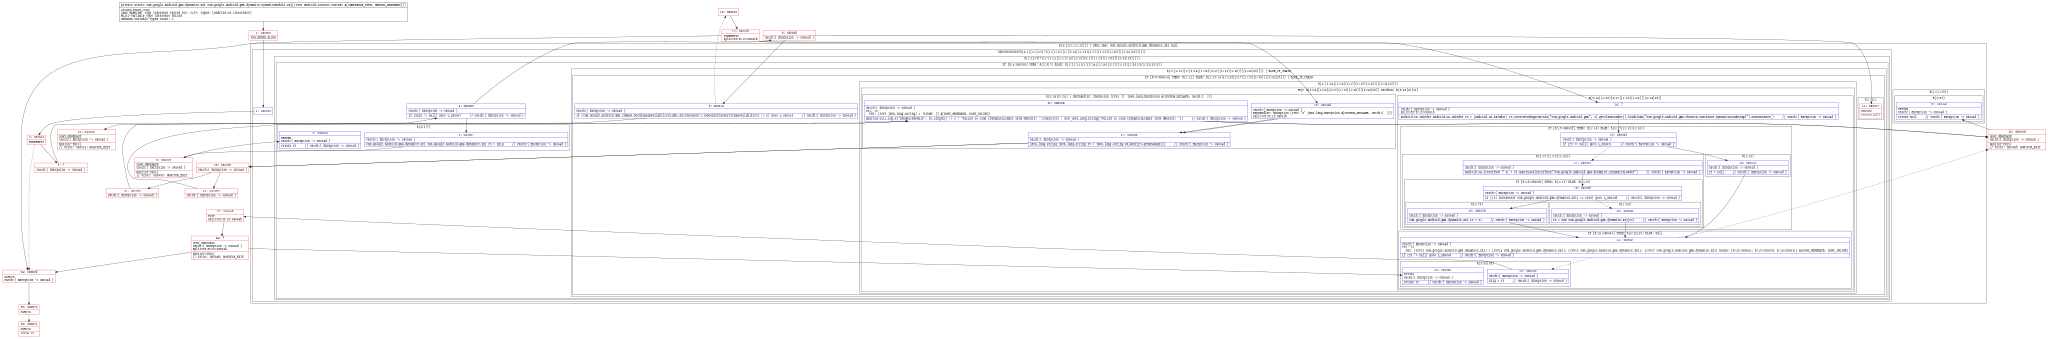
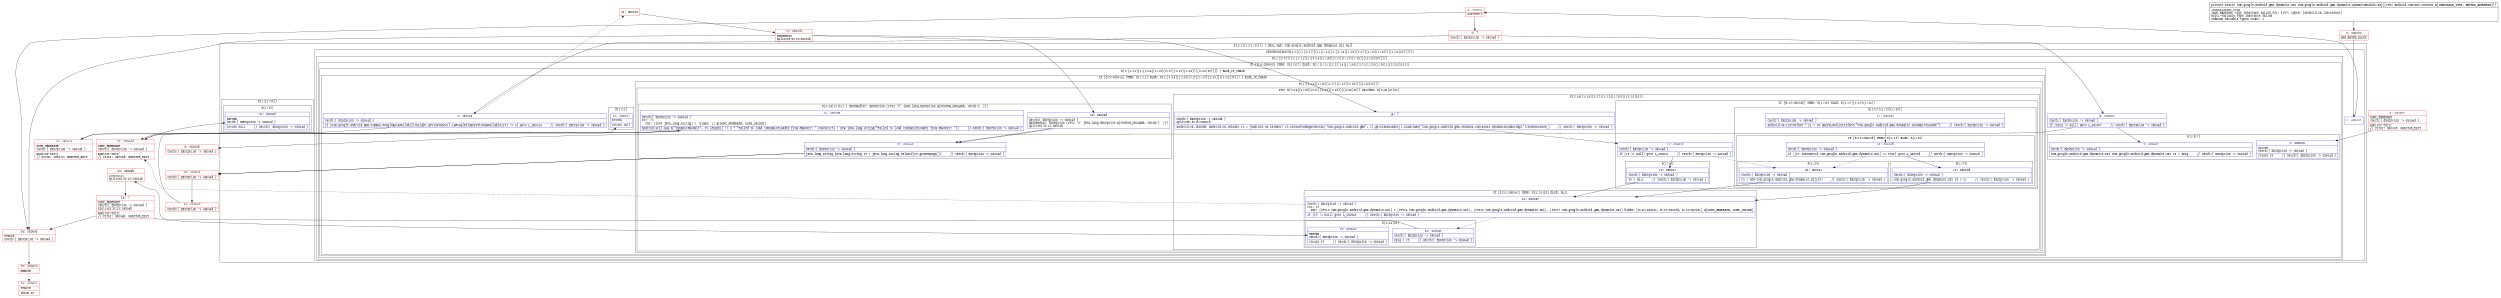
edge "8: 0x000b" -> "11: 0x0017": now "10: 0x0016" -> "11: 0x0017"
edge "8: 0x000b" -> "9: 0x0014": now "3: ?" -> "9: 0x0014"
node "11: 0x0017": color red -> blue
edge "5: 0x0007" -> "6: 0x0009": removed
edge "15: 0x002f" -> "17: 0x0033": now "15: 0x002f" -> "20: 0x0041"
node "29: 0x0060": removed
edge "2: 0x0003" -> "34: 0x006f": style dashed -> solid
node "23: 0x004b": text "EXIT" -> "SYNTHETIC"
